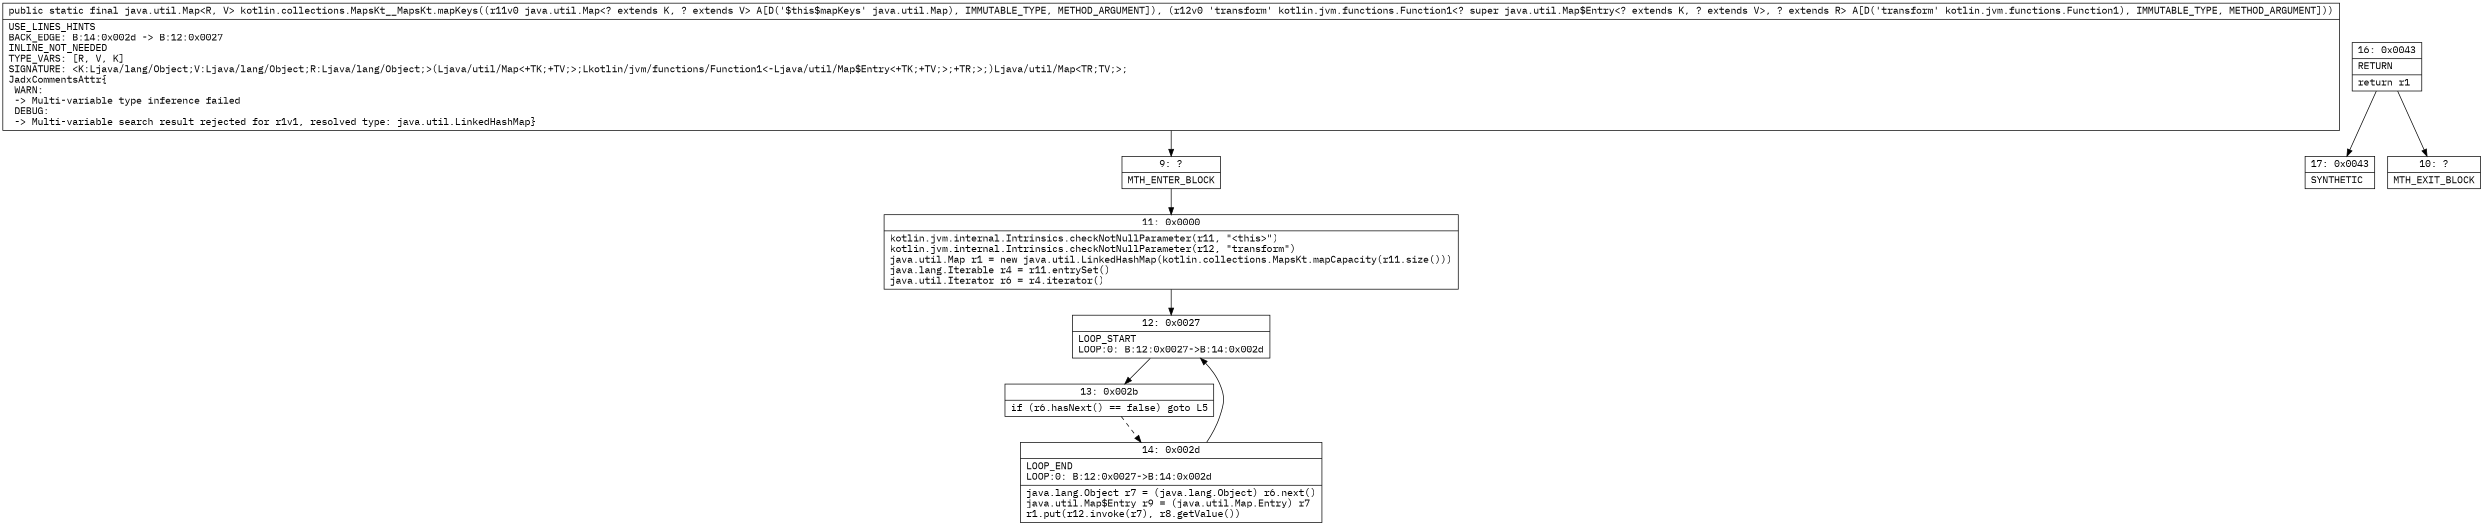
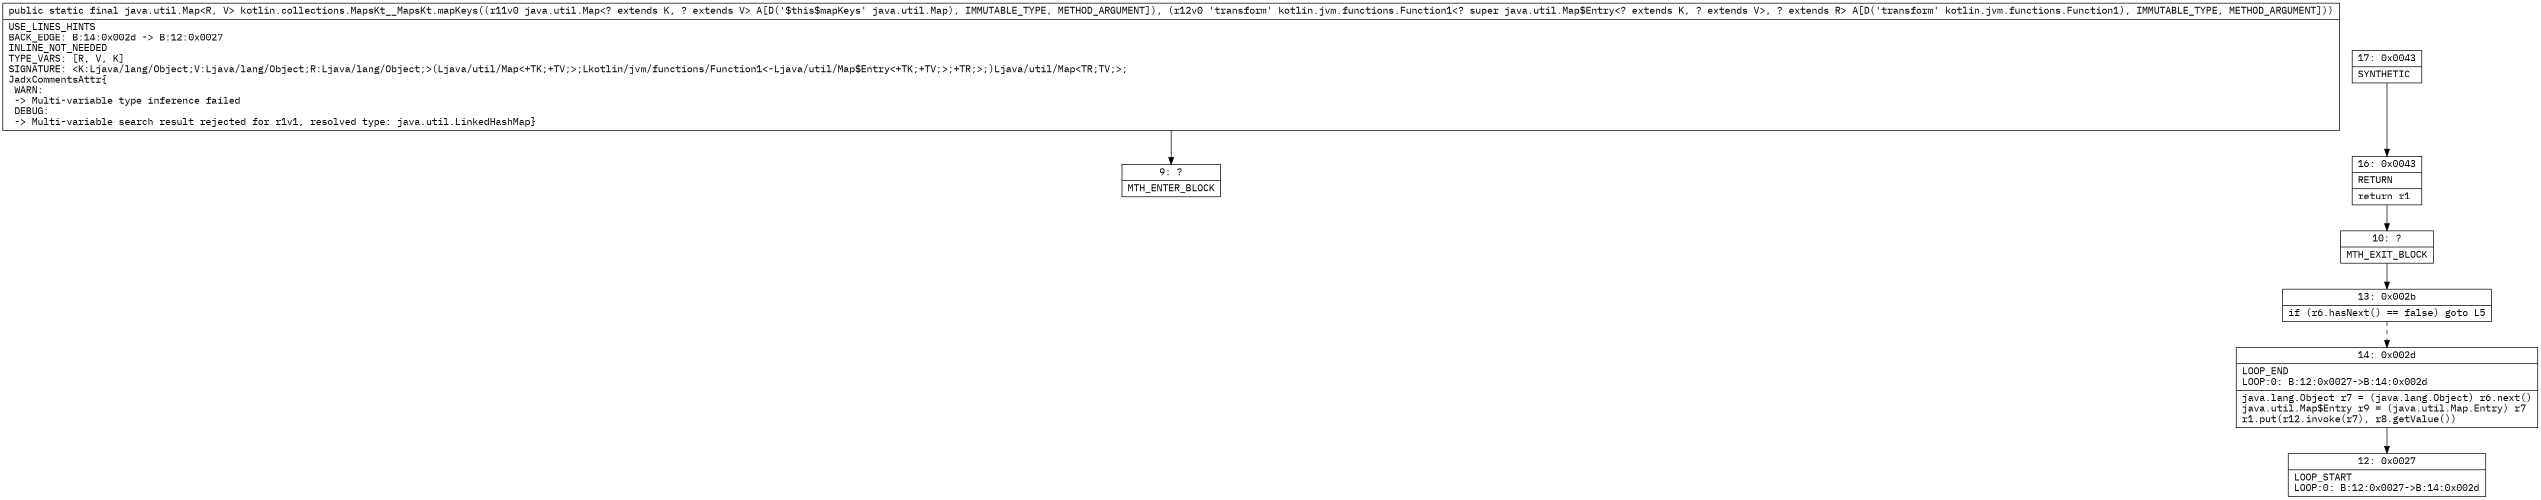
edge "16: 0x0043" -> "17: 0x0043": reversed
node "11: 0x0000": removed
edge "12: 0x0027" -> "13: 0x002b": now "10: ?" -> "13: 0x002b"
